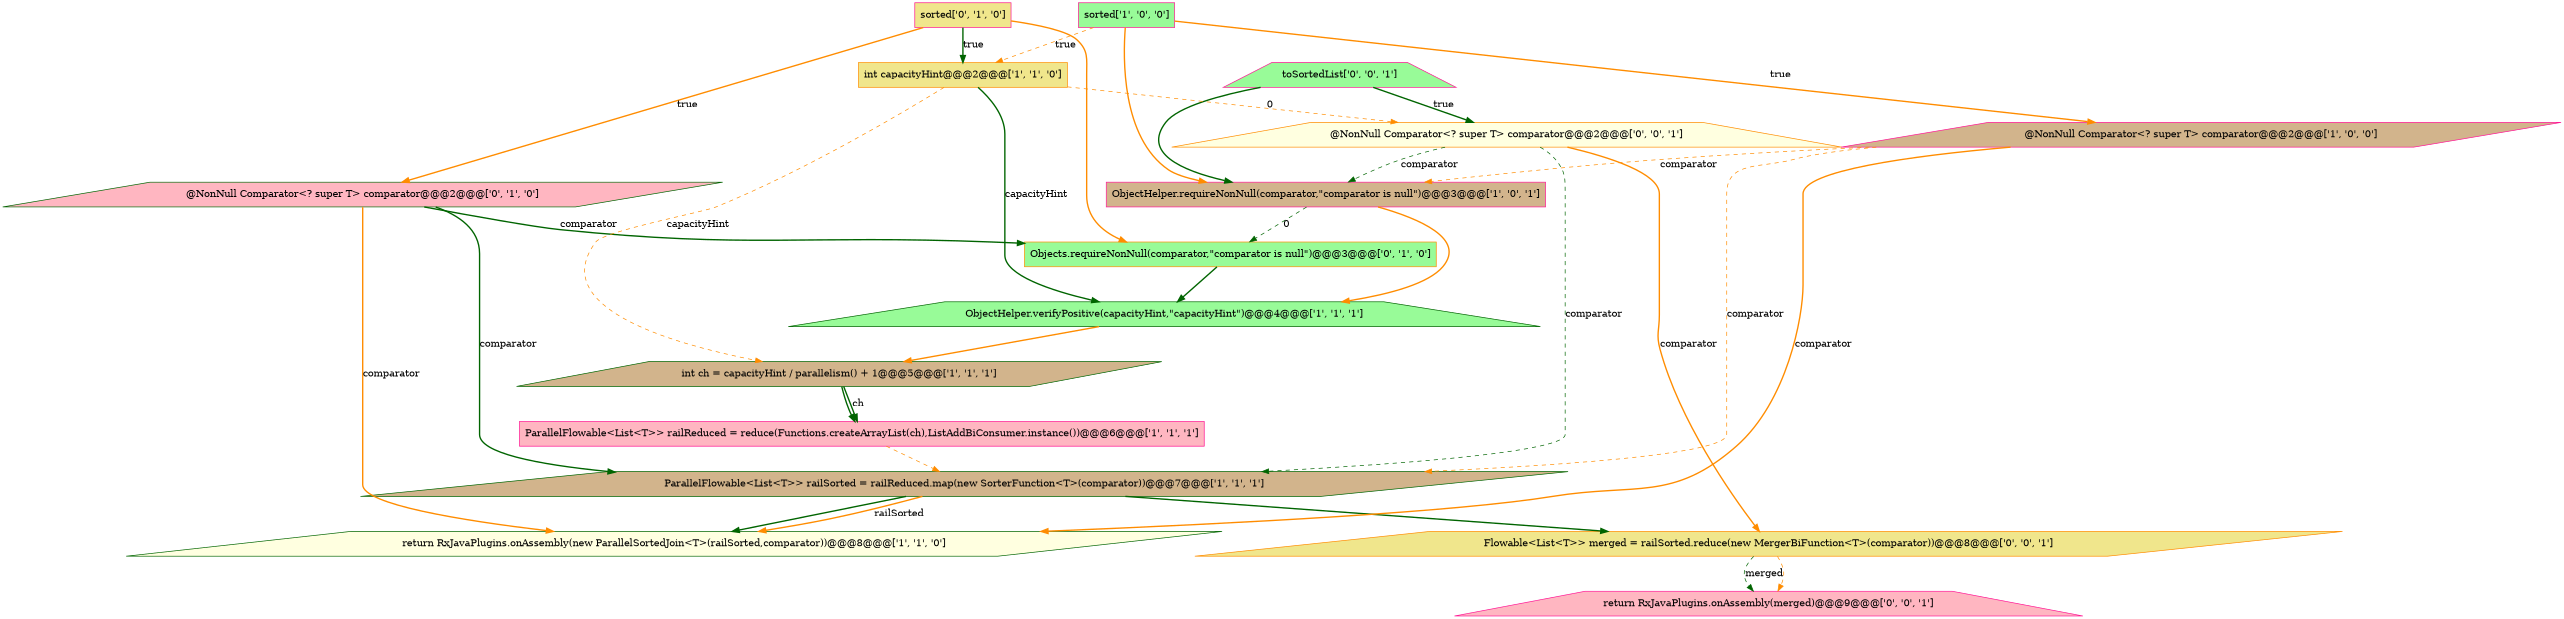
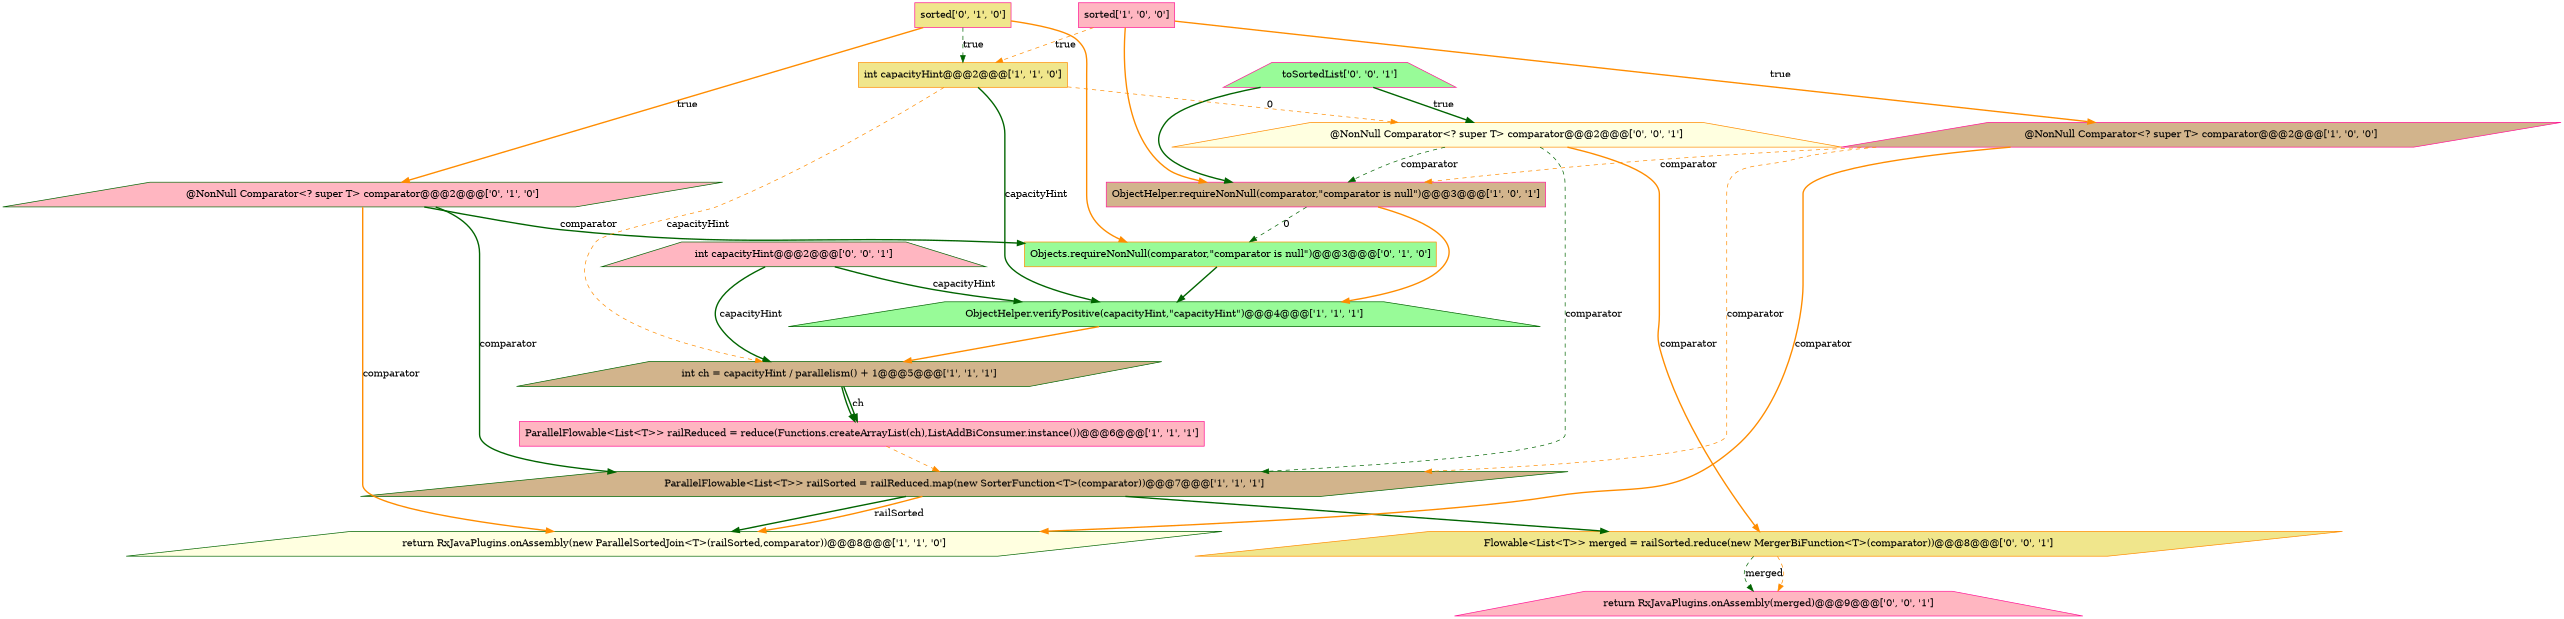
node "sorted['1', '0', '0']": fillcolor palegreen -> lightpink
edge "sorted['0', '1', '0']" -> "int capacityHint@@@2@@@['1', '1', '0']": style bold -> dashed
node "int capacityHint@@@2@@@['0', '0', '1']": added
